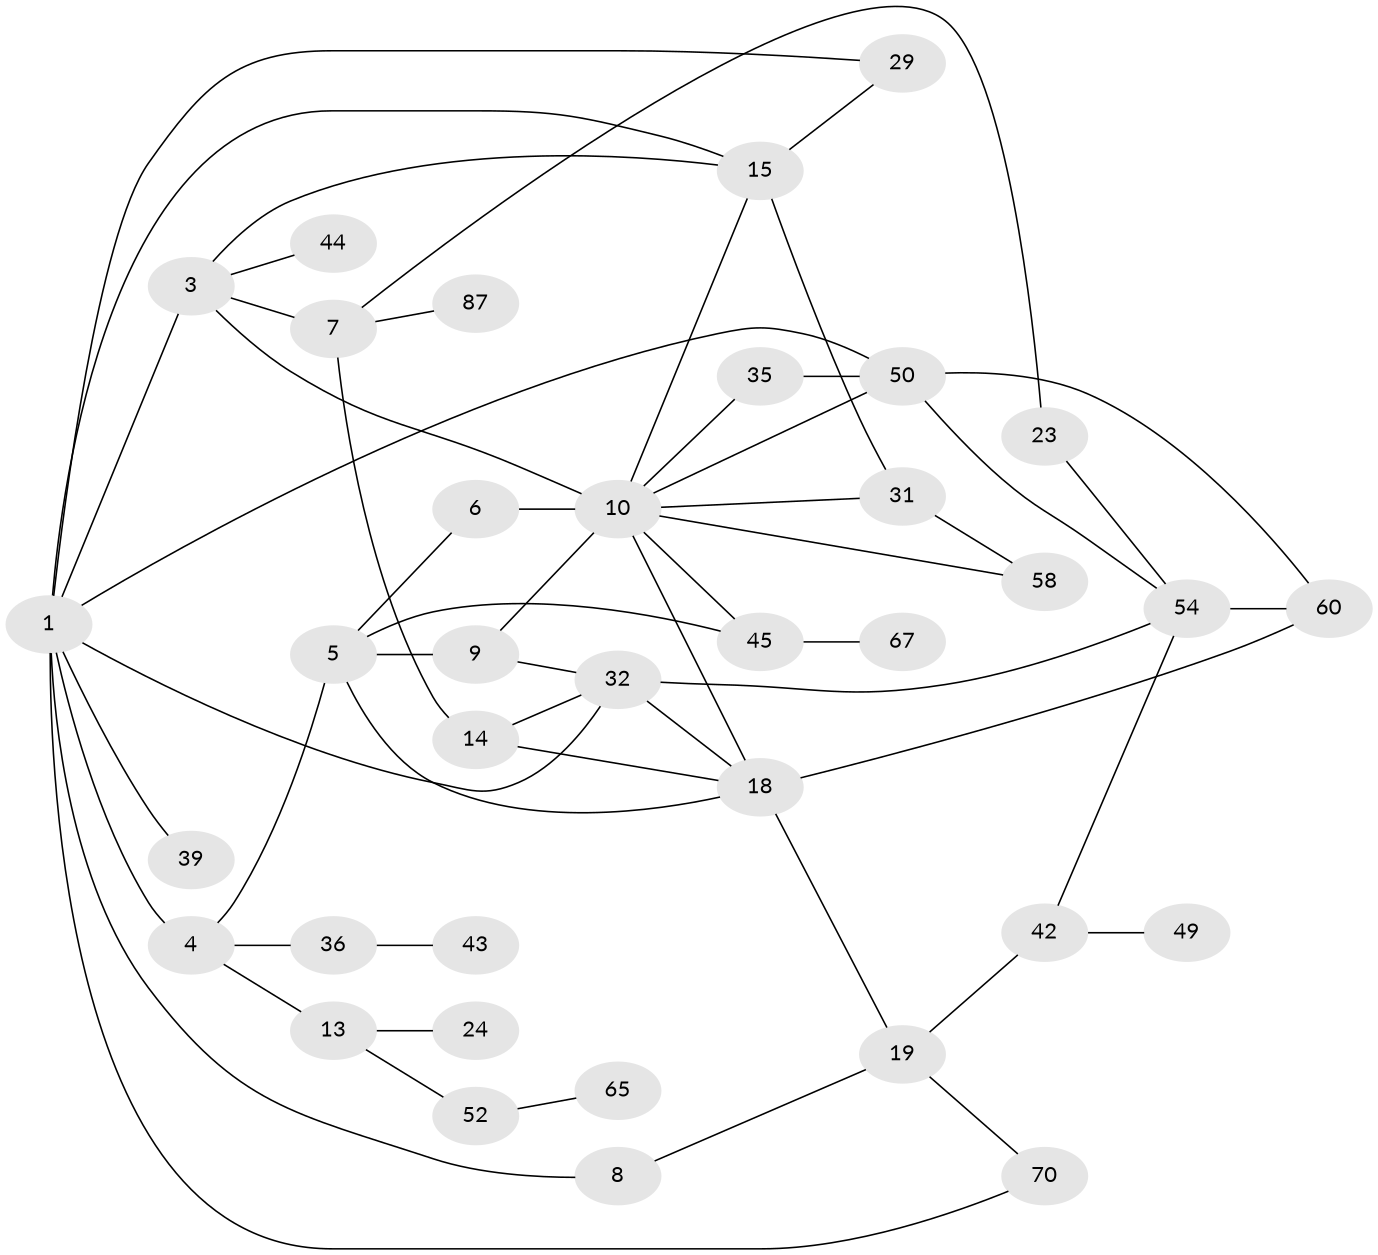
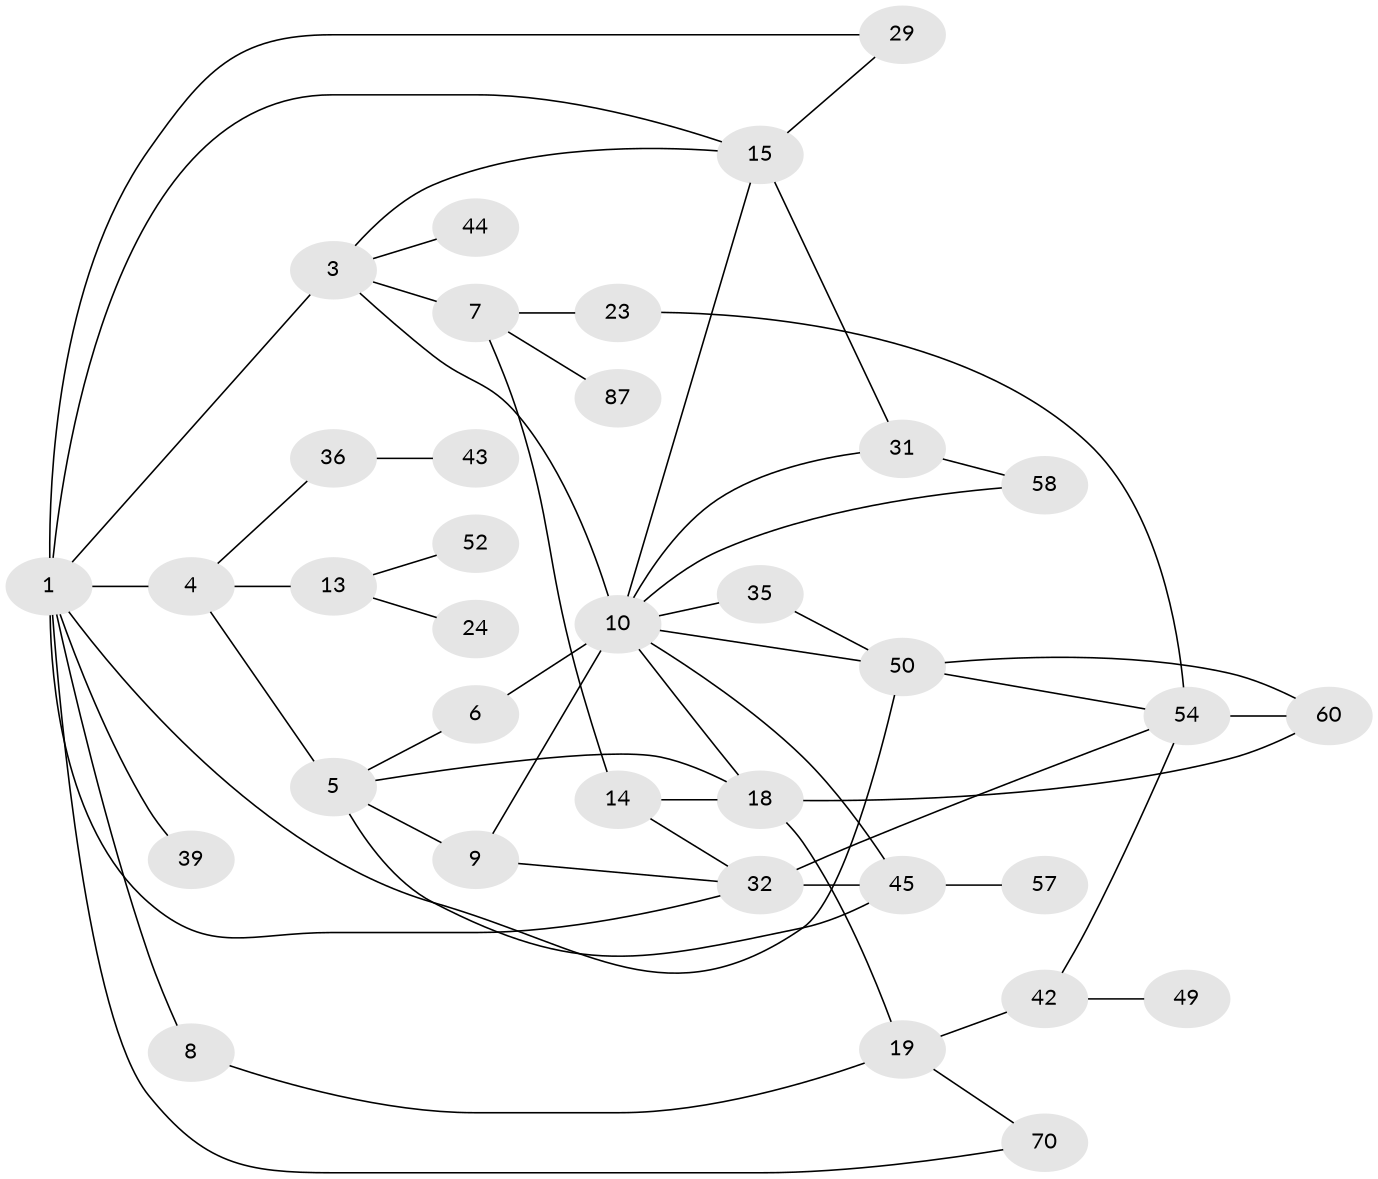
node "67": label "67" -> "57"
edge "32" -- "18": now "32" -- "45"
node "65": removed
